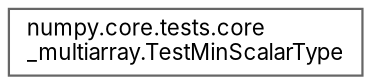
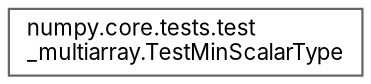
node "numpy.core.tests.core _multiarray.TestMinScalarType": label "numpy.core.tests.core _multiarray.TestMinScalarType" -> "numpy.core.tests.test _multiarray.TestMinScalarType"
